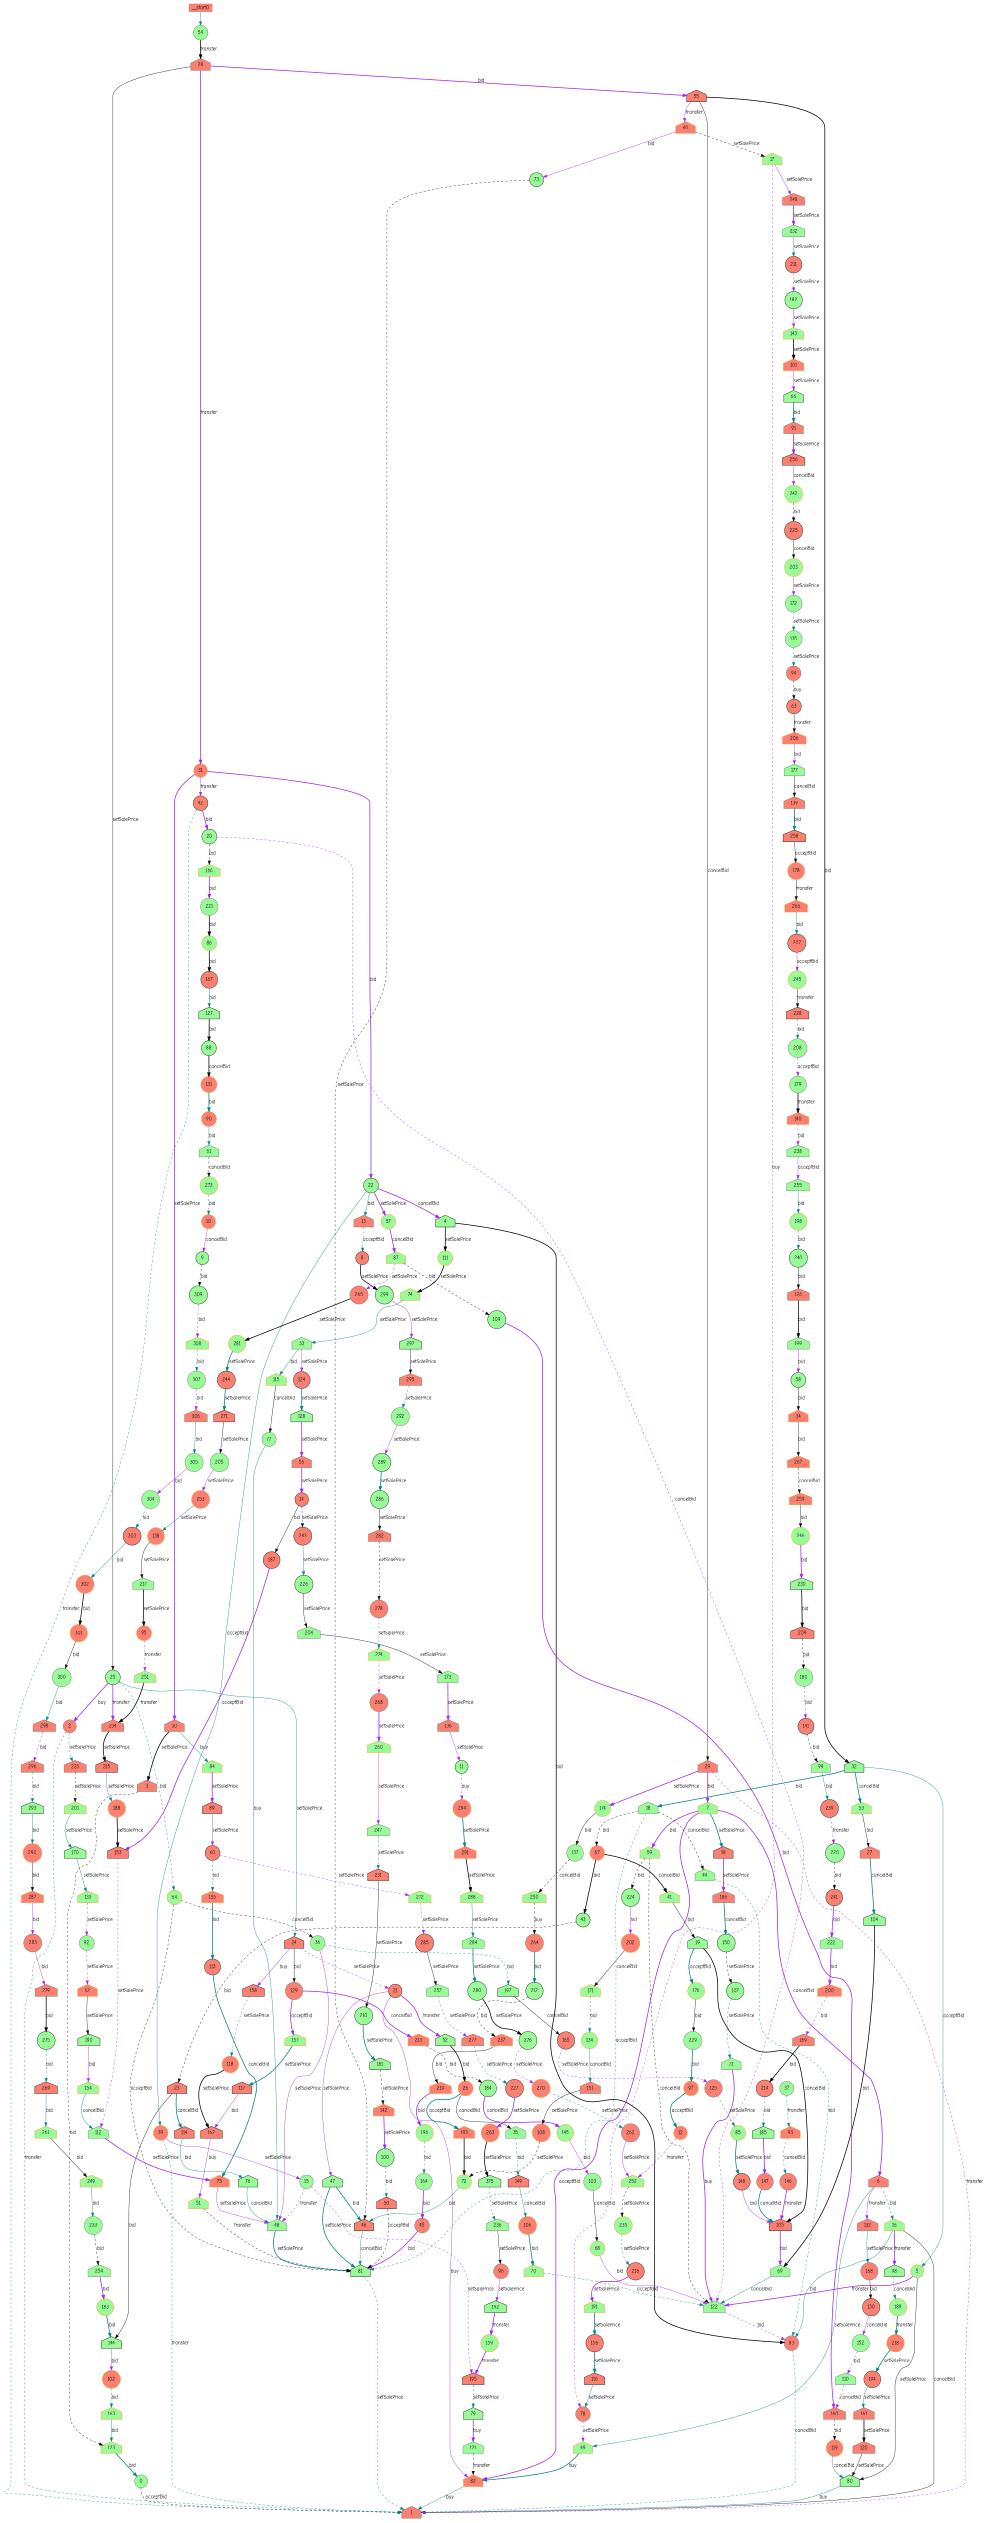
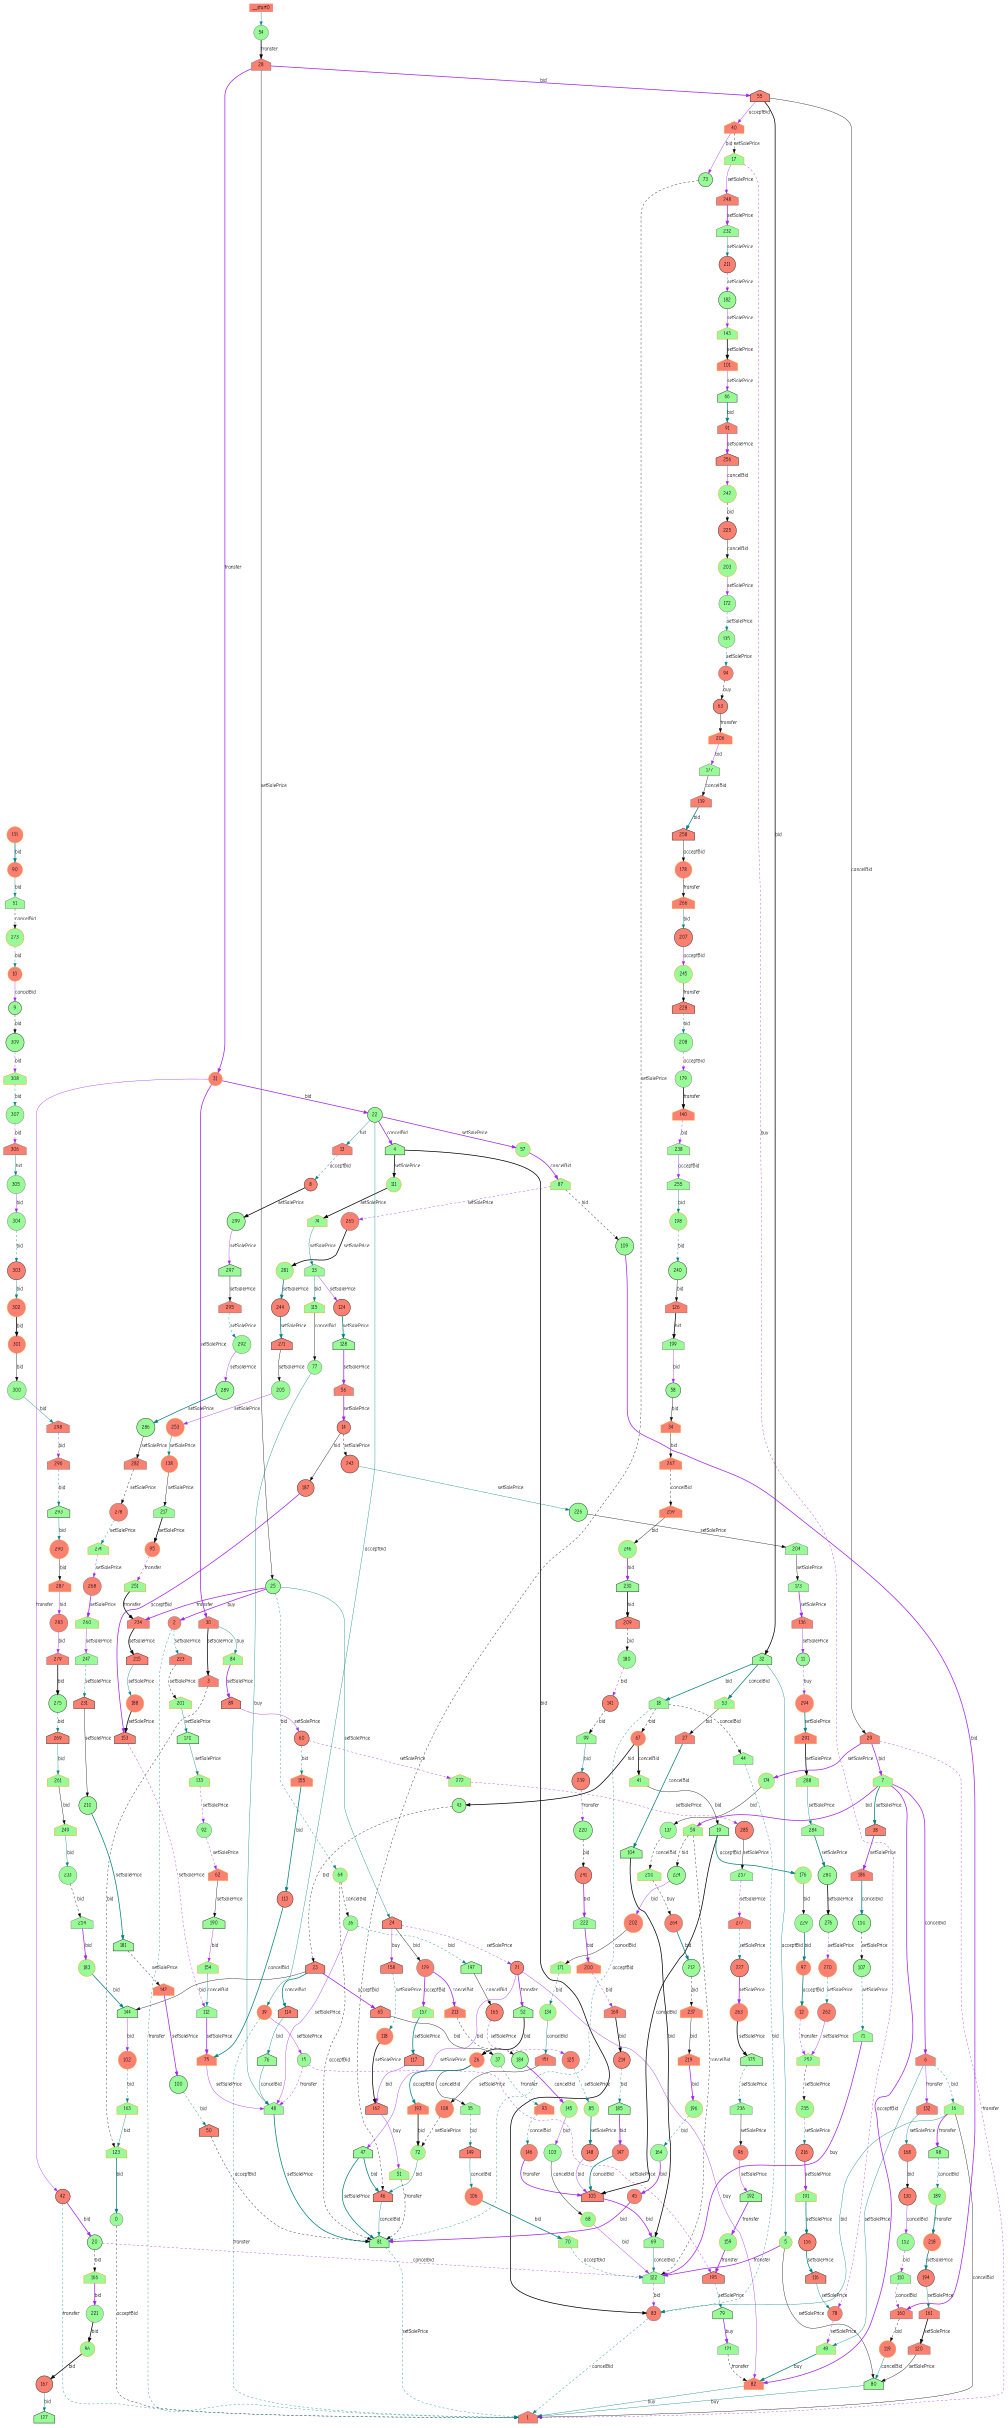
edge "55" -> "40": label "transfer" -> "acceptBid"
node "88": removed
node "65": added
